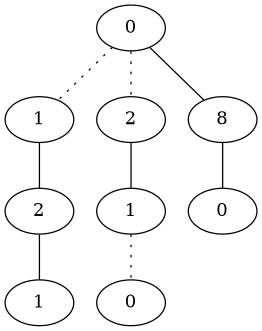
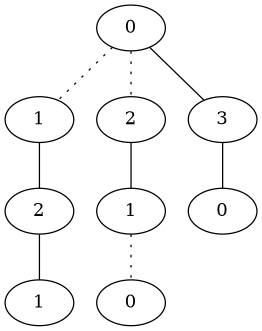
node "8": label "8" -> "3"
